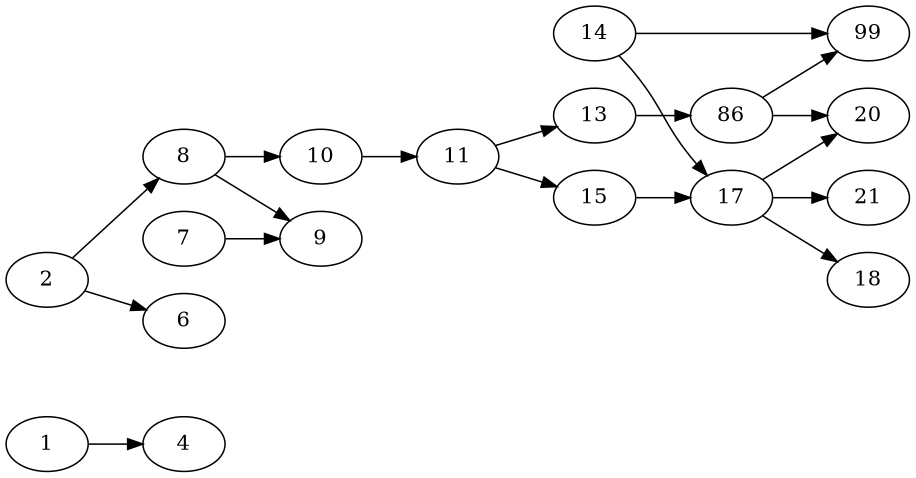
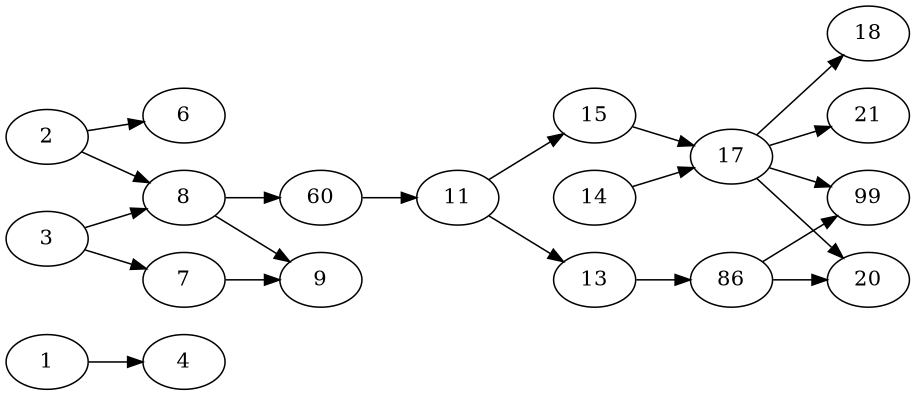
edge "14" -> "99": now "17" -> "99"
node "10": label "10" -> "60"
node "3": added
